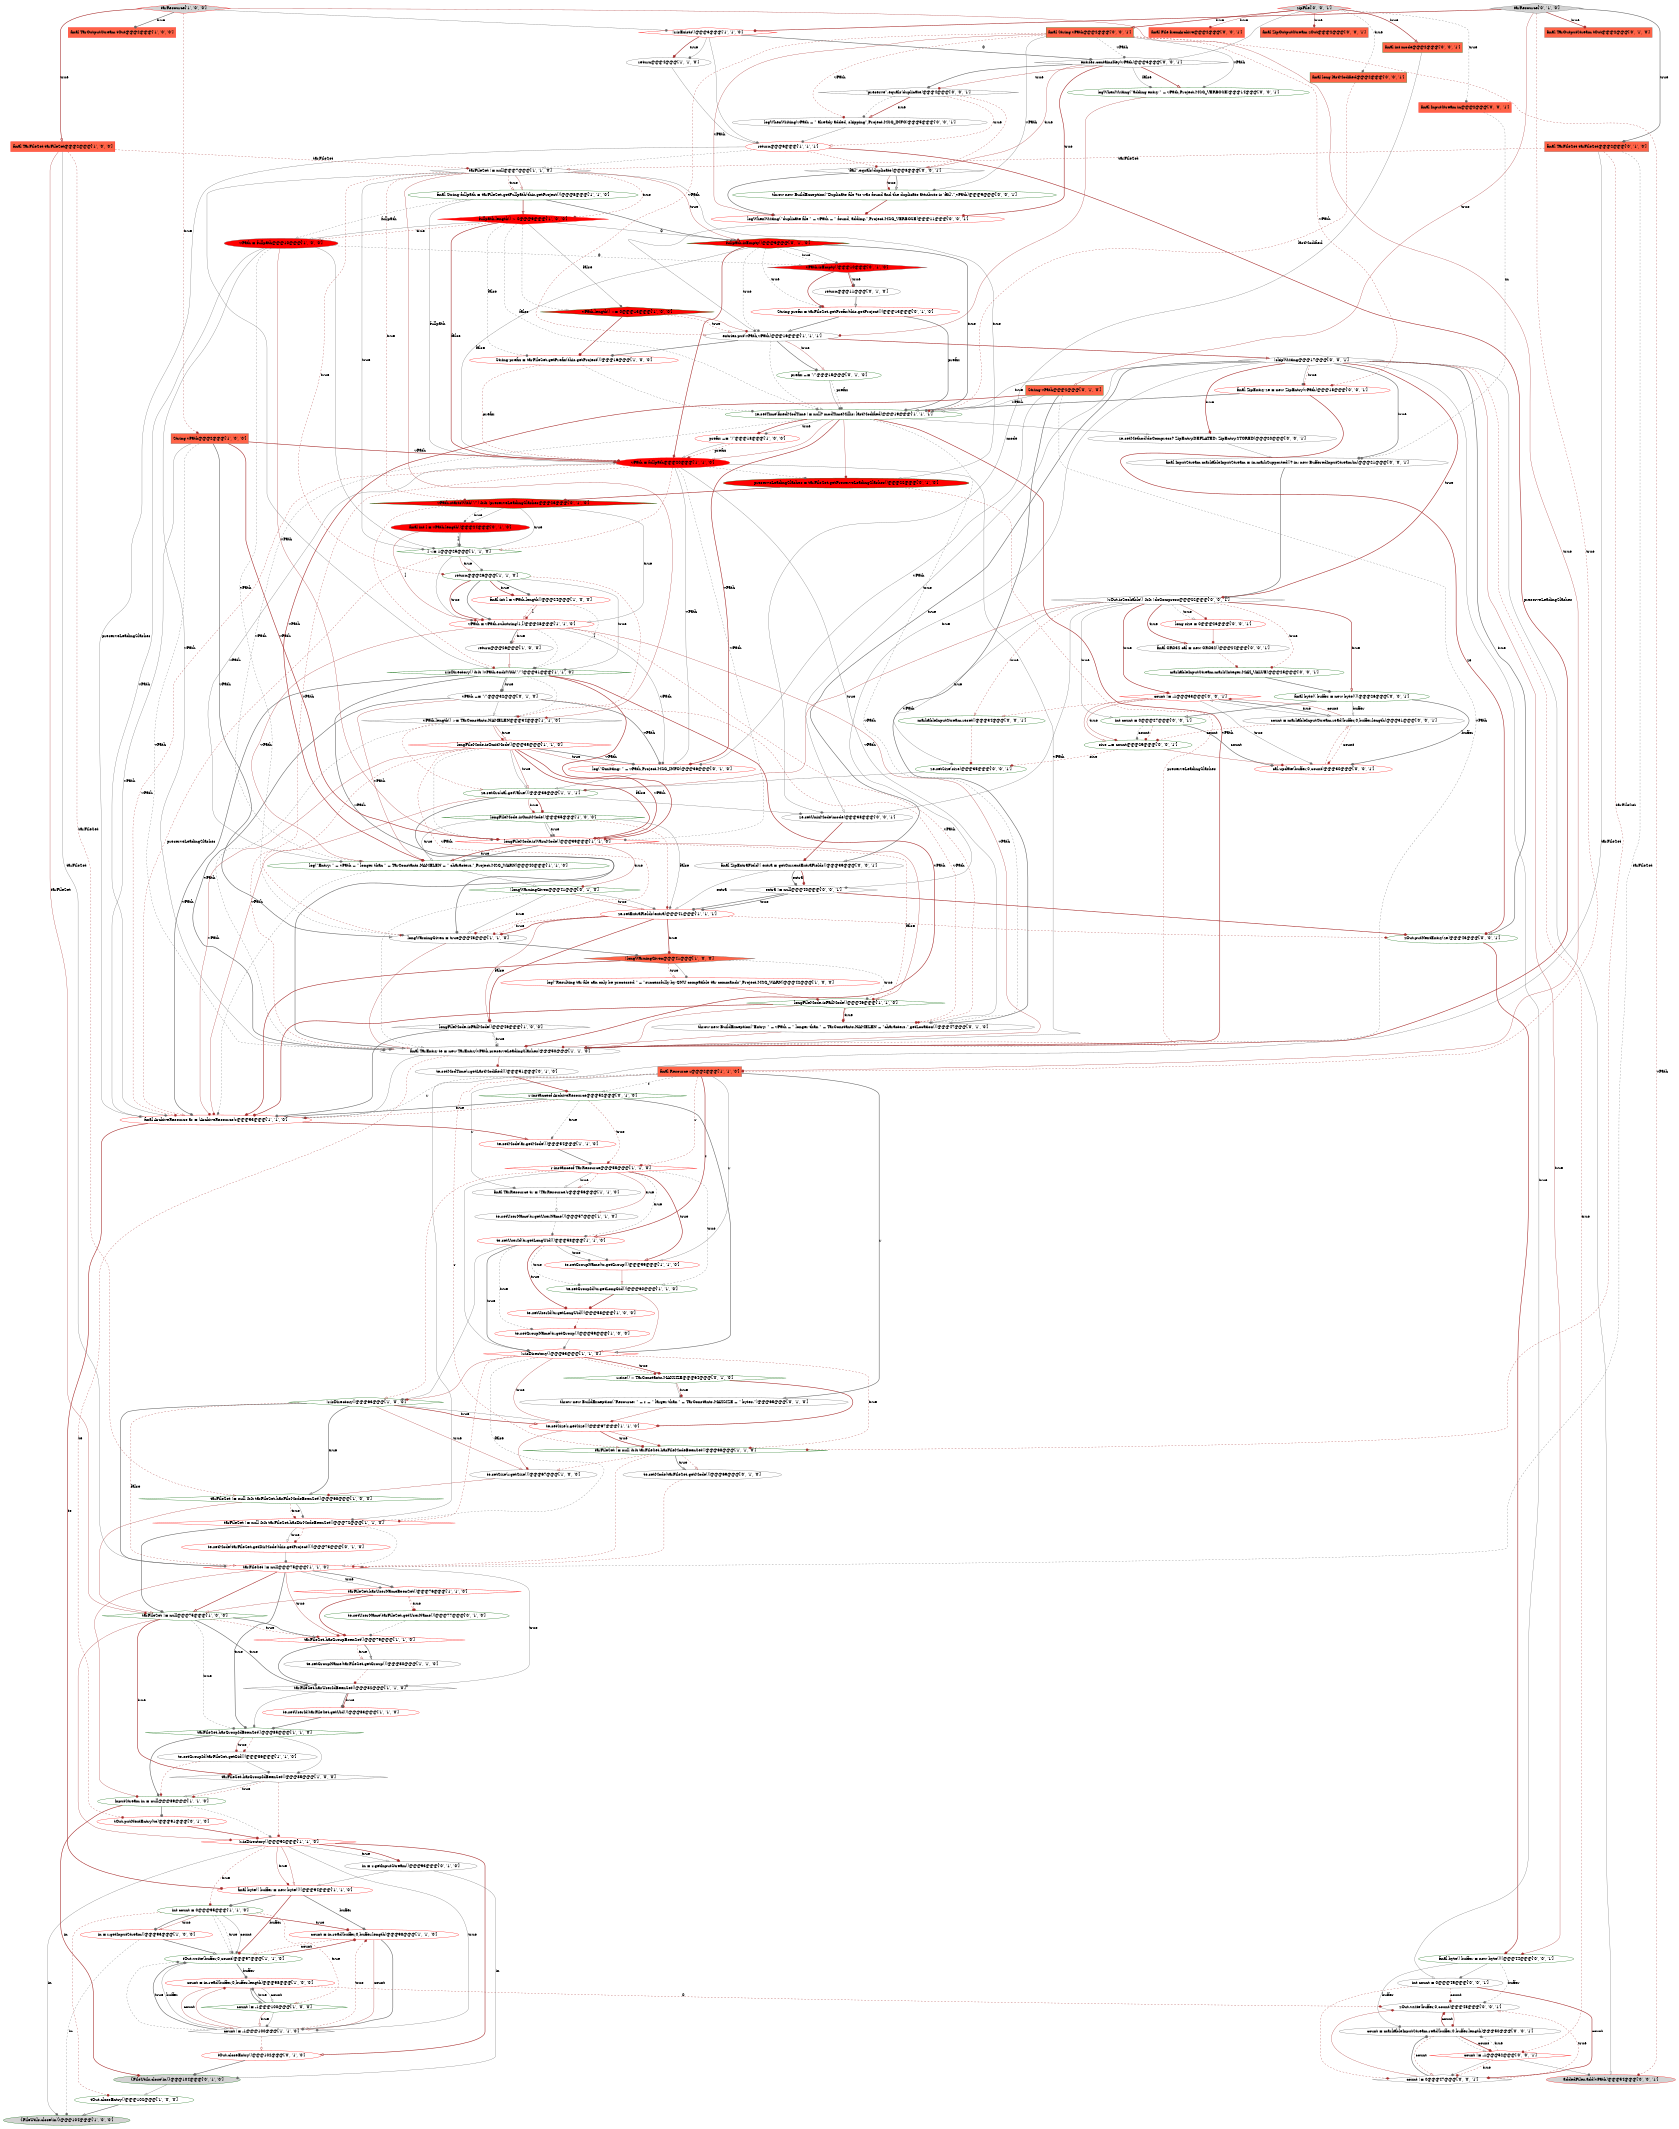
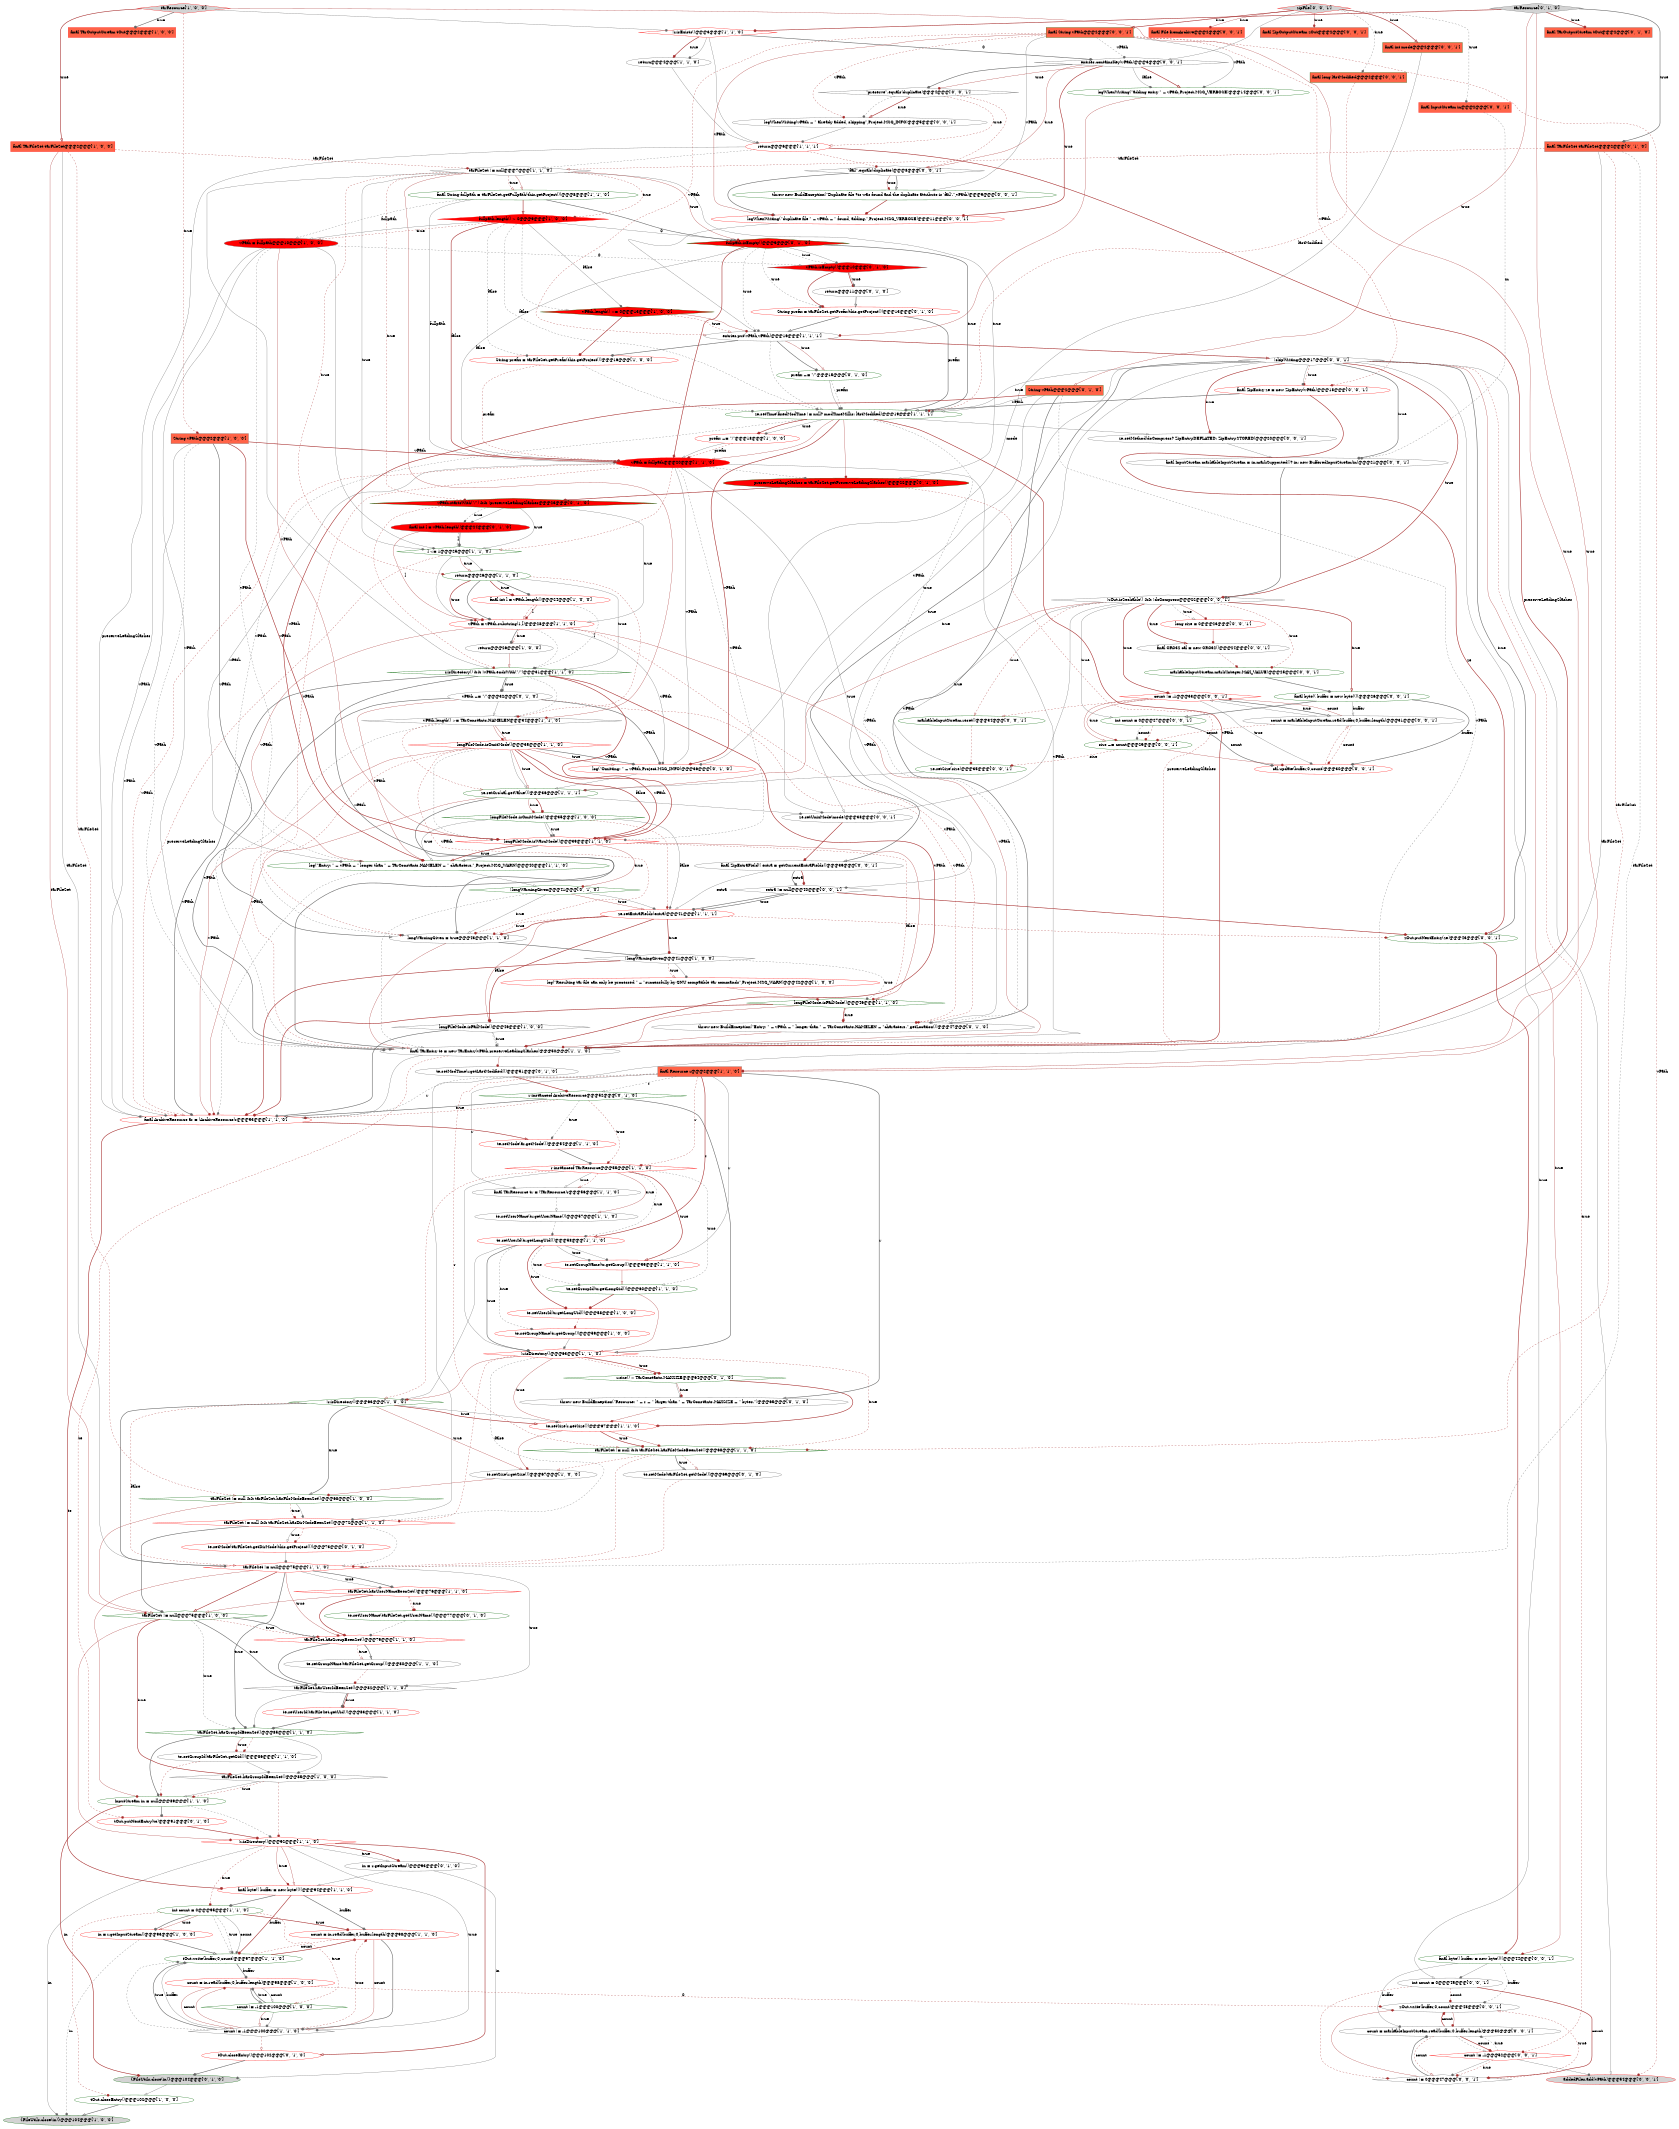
edge "tarResource['0', '1', '0']" -> "final Resource r@@@2@@@['1', '1', '0']": style dashed -> solid
node "!longWarningGiven@@@41@@@['1', '0', '0']": fillcolor tomato -> white
